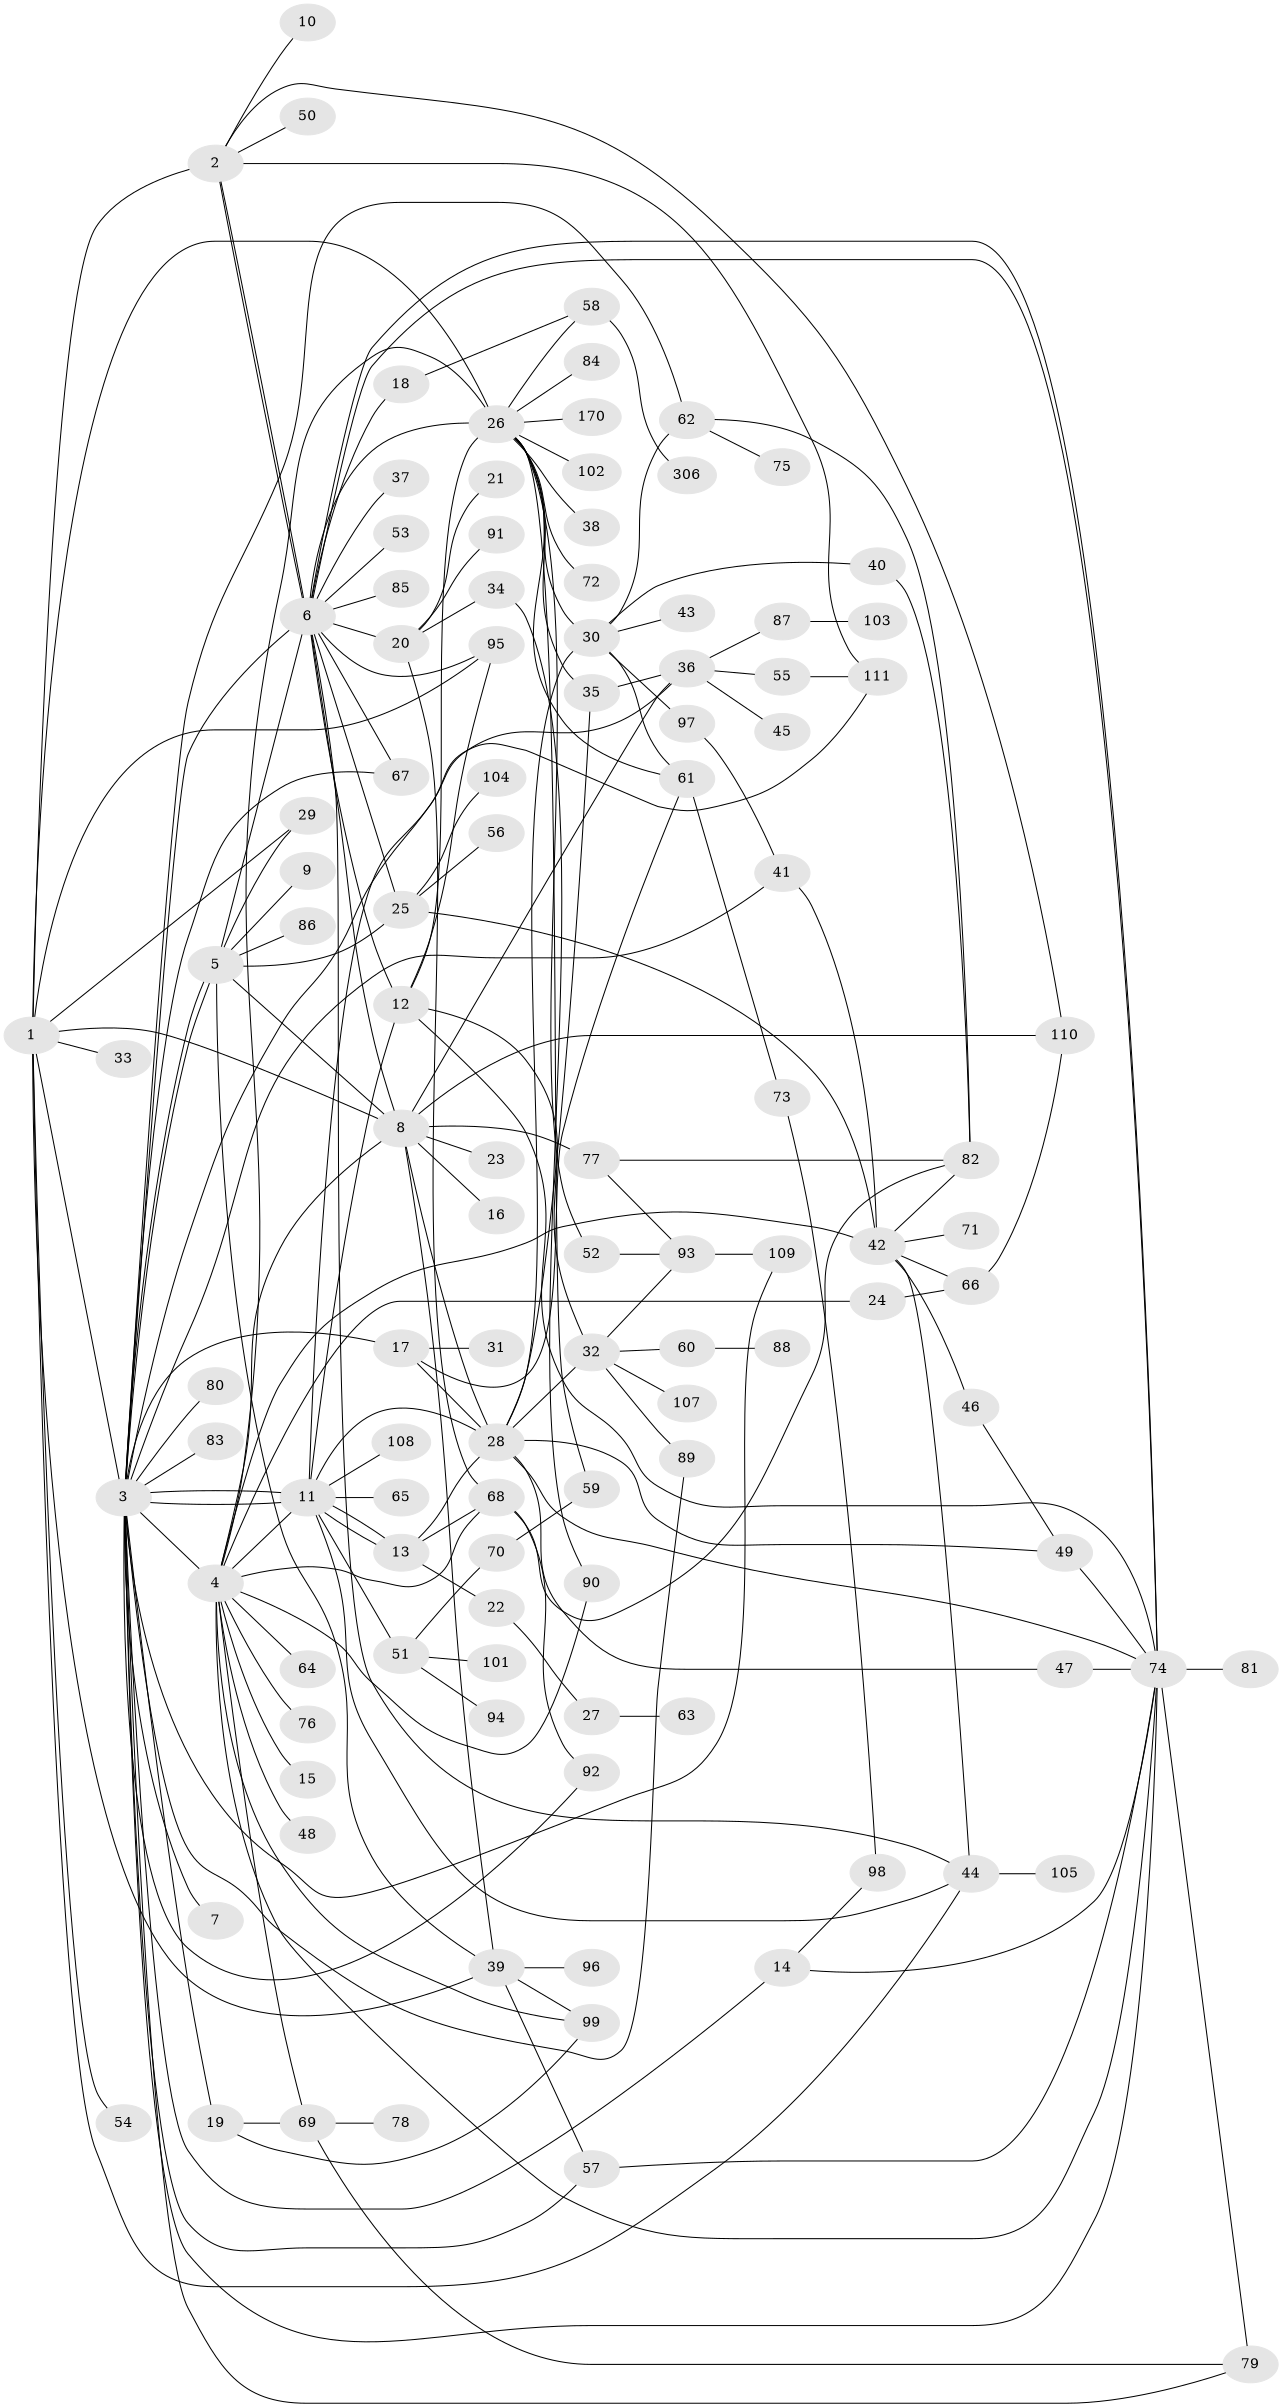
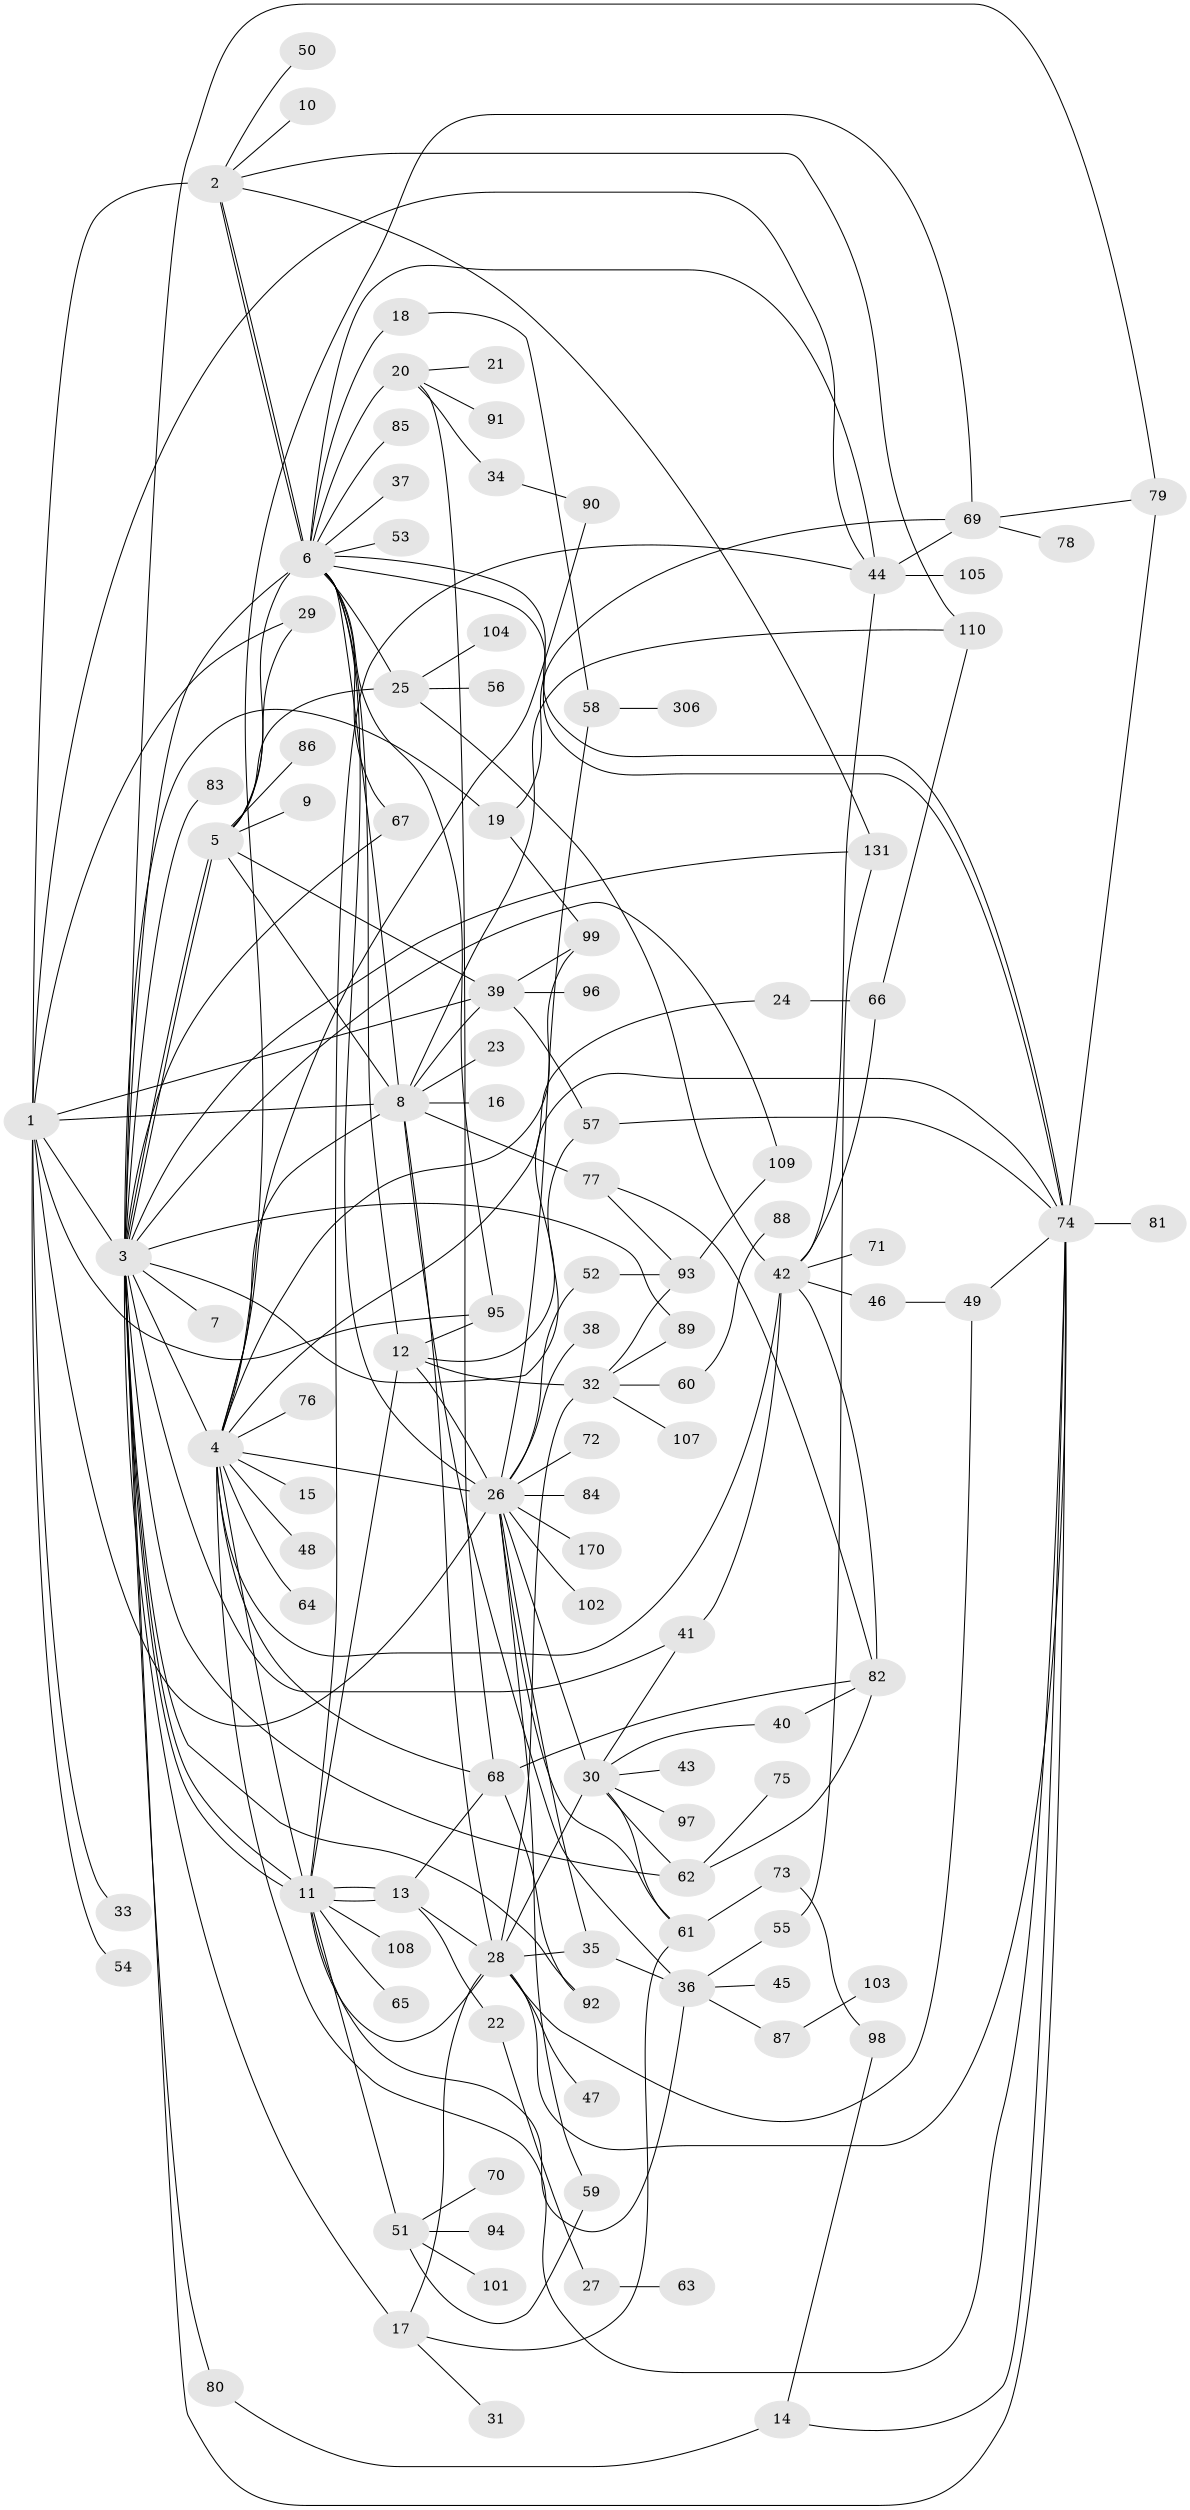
edge "69" -- "44": added
node "111": label "111" -> "131"
edge "97" -- "41": now "30" -- "41"
edge "59" -- "70": now "59" -- "51"
edge "47" -- "74": removed
edge "3" -- "14": now "80" -- "14"
